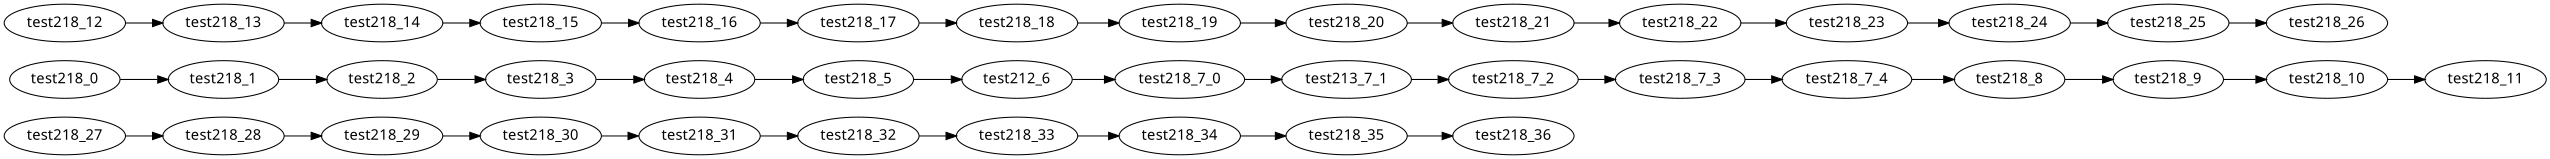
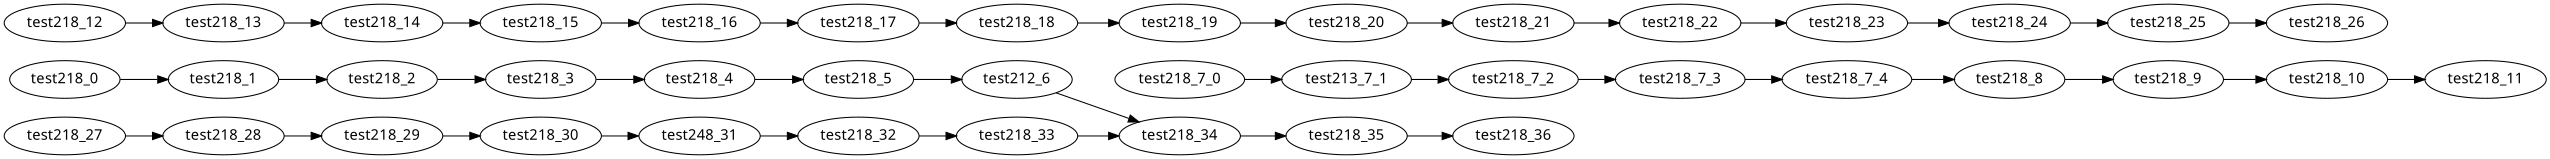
edge "test212_6" -> "test218_7_0": now "test212_6" -> "test218_34"
node "test218_31": label "test218_31" -> "test248_31"
